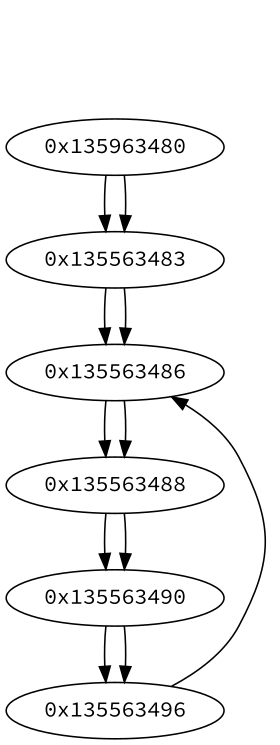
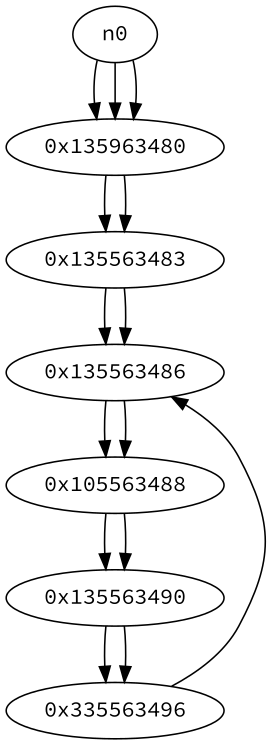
node "n0": added
node "0x135563488": label "0x135563488" -> "0x105563488"
node "0x135563496": label "0x135563496" -> "0x335563496"
